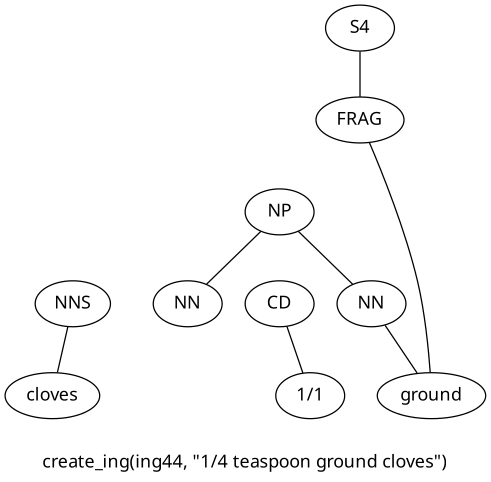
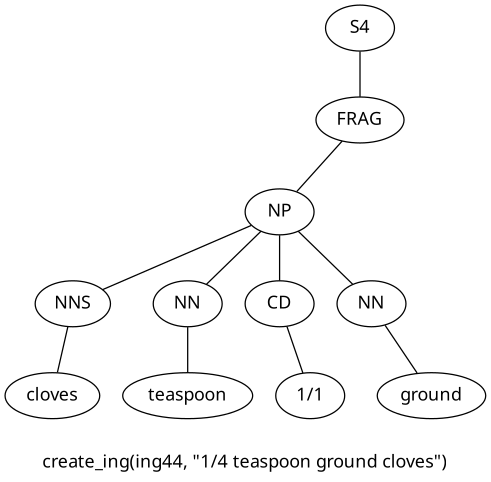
edge "FRAG" -- "ground": now "FRAG" -- "NP"
edge "NP" -- "NNS": added
edge "NP" -- "CD": added
node "teaspoon": added
